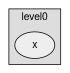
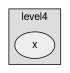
cluster "level0": label "level0" -> "level4"
